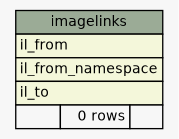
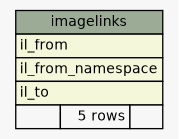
node "imagelinks": text "0 rows" -> "5 rows"
